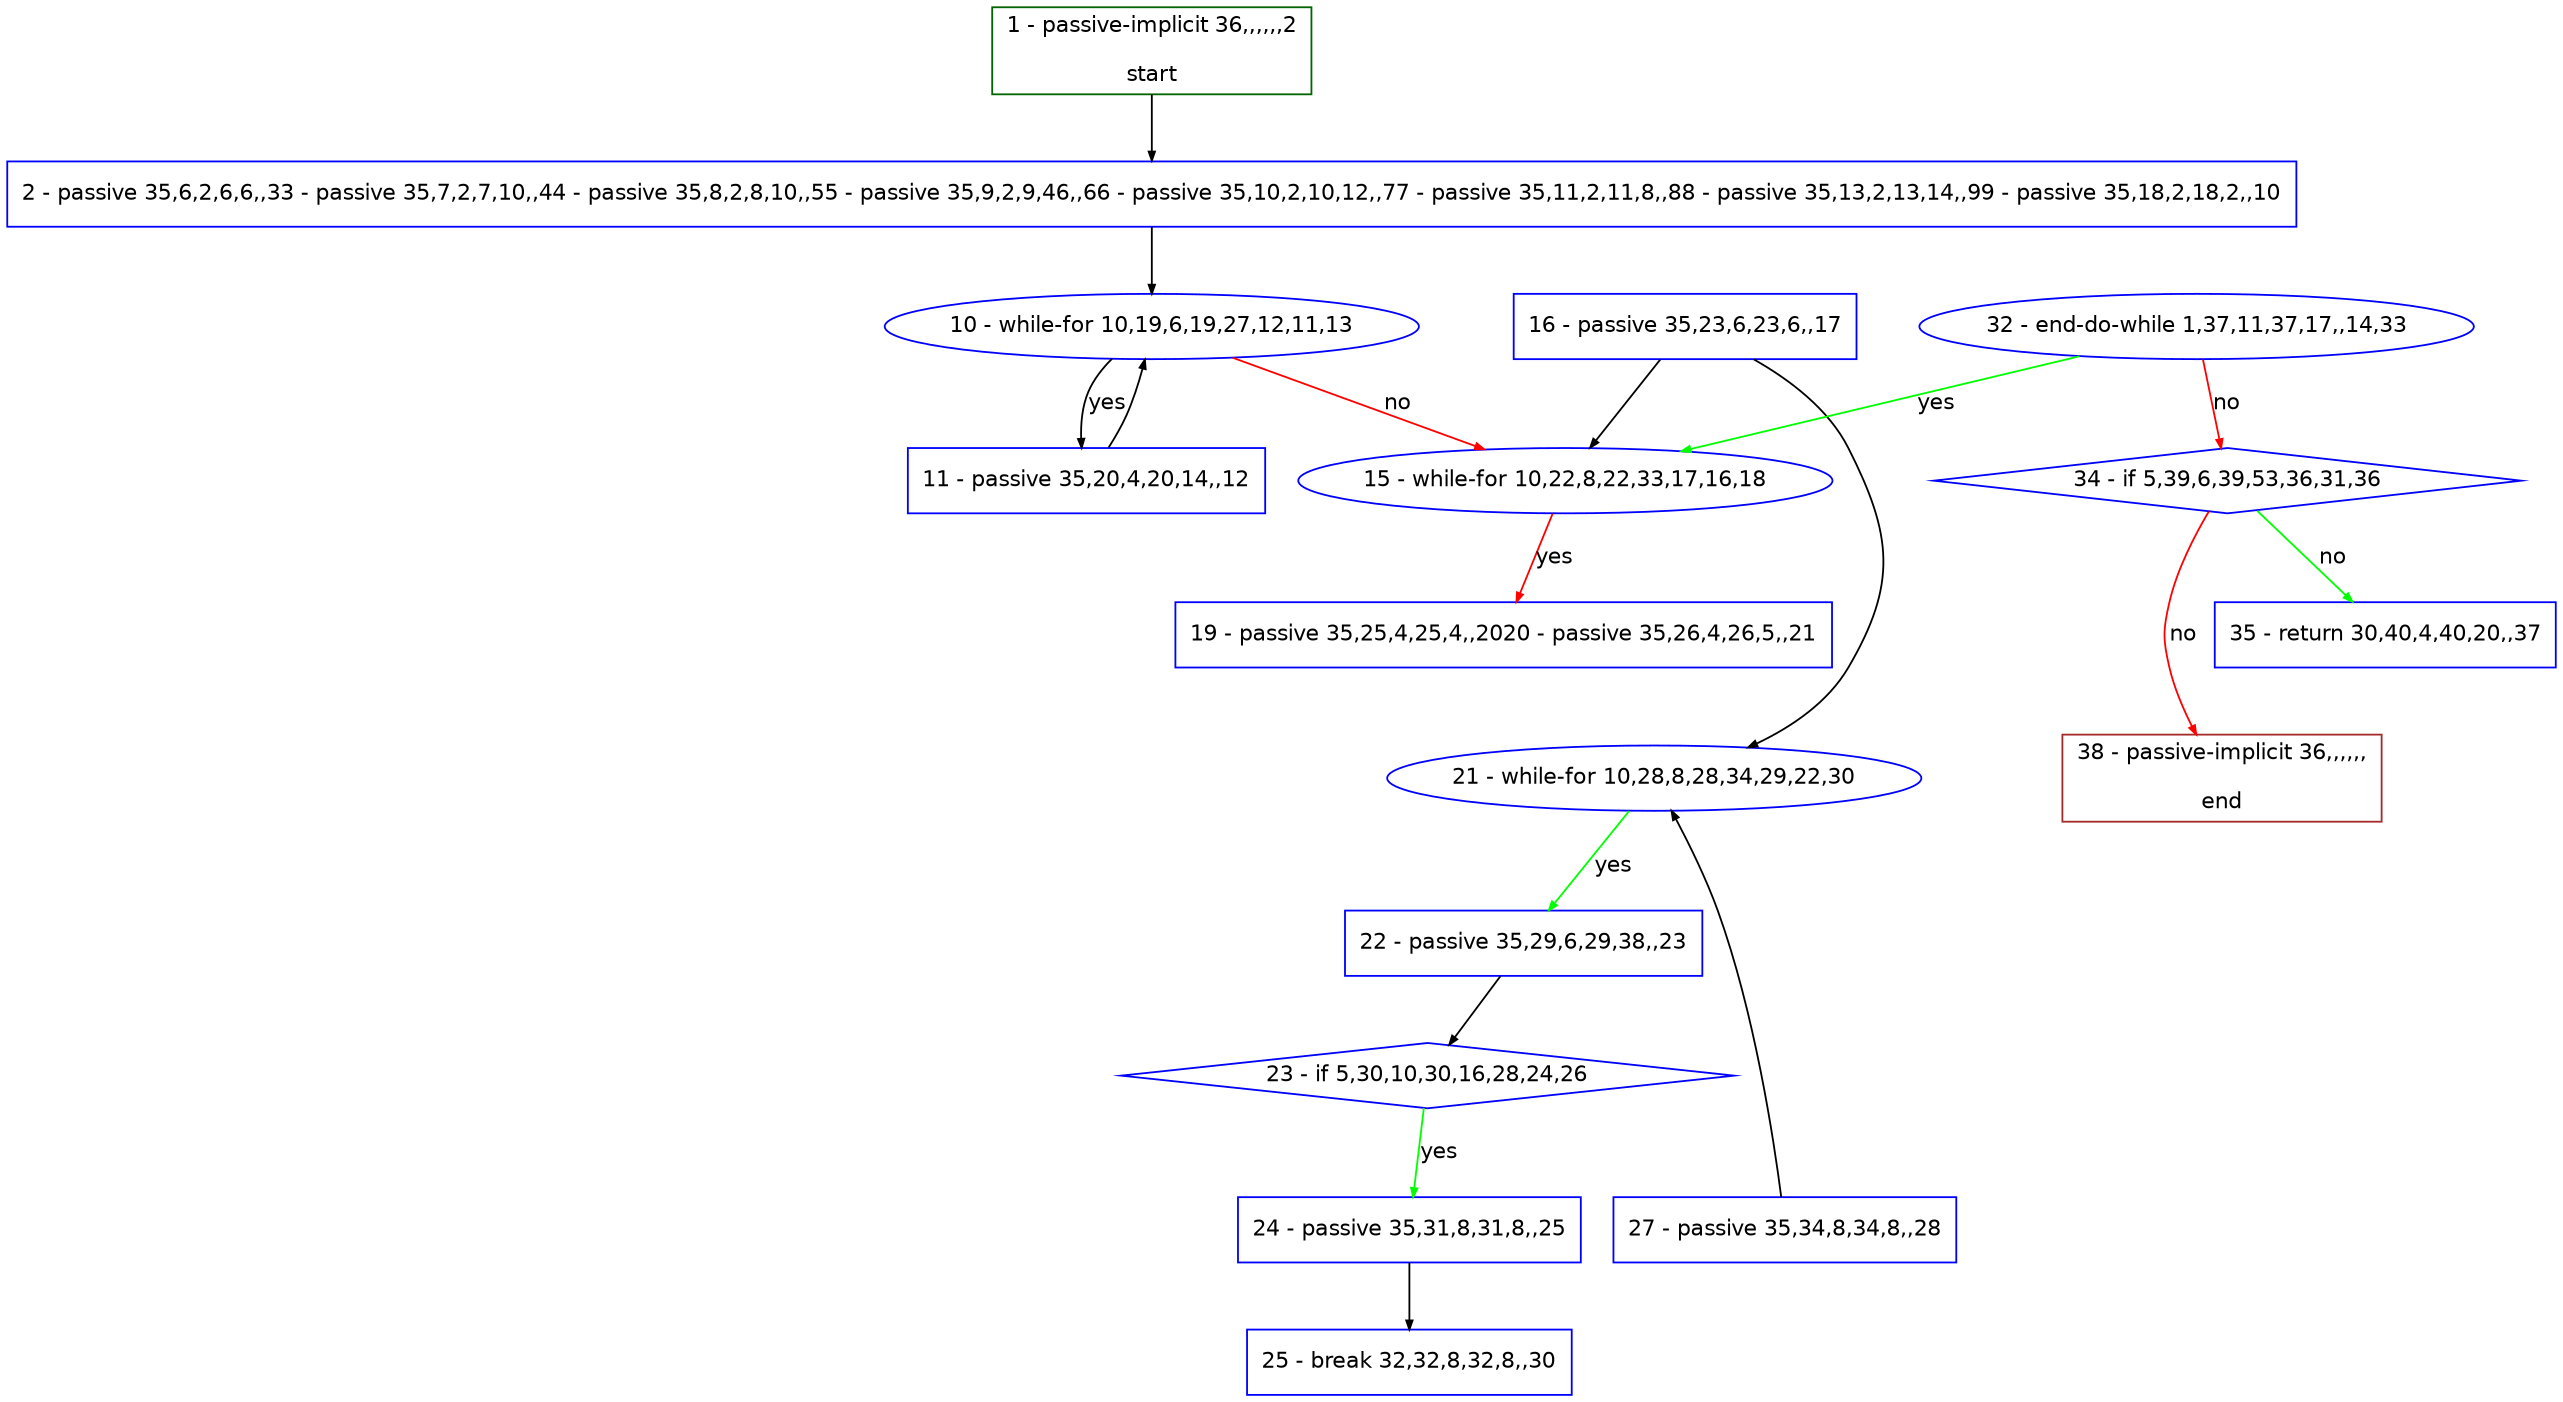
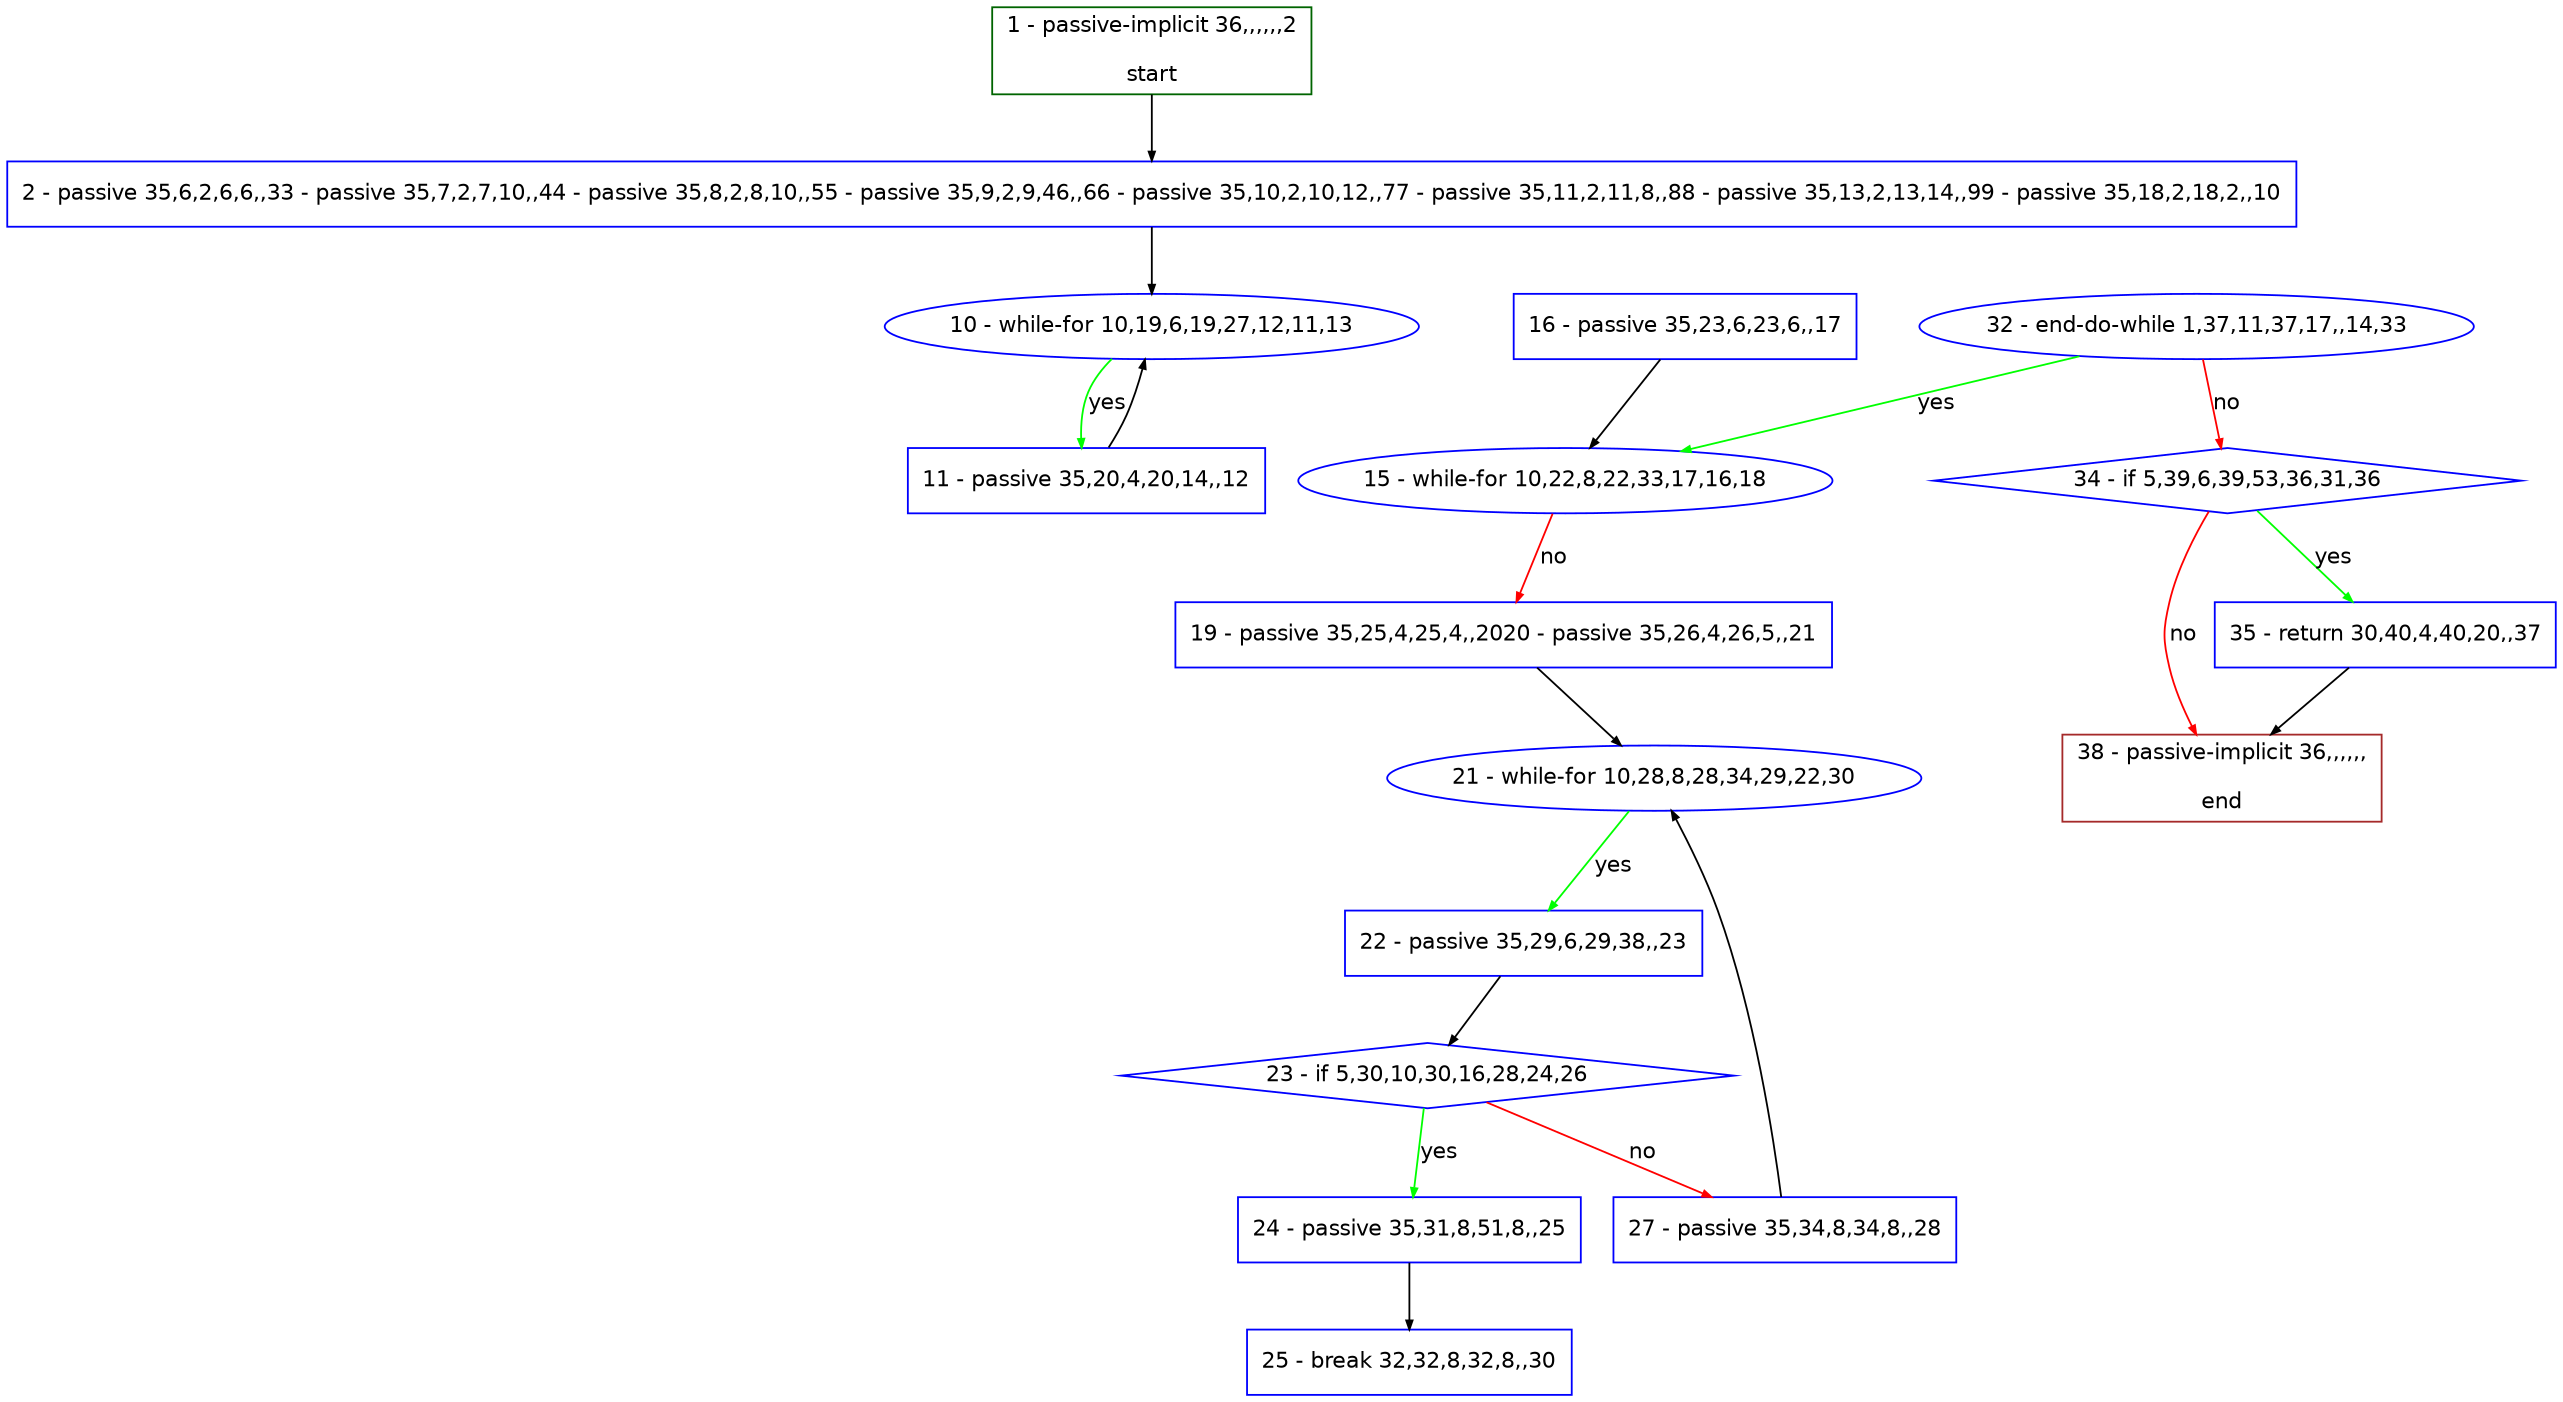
edge "10 - while-for 10,19,6,19,27,12,11,13" -> "11 - passive 35,20,4,20,14,,12": color #000000 -> #00ff00
edge "10 - while-for 10,19,6,19,27,12,11,13" -> "15 - while-for 10,22,8,22,33,17,16,18": removed, label "no"
edge "16 - passive 35,23,6,23,6,,17" -> "21 - while-for 10,28,8,28,34,29,22,30": now "19 - passive 35,25,4,25,4,,2020 - passive 35,26,4,26,5,,21" -> "21 - while-for 10,28,8,28,34,29,22,30"
edge "15 - while-for 10,22,8,22,33,17,16,18" -> "19 - passive 35,25,4,25,4,,2020 - passive 35,26,4,26,5,,21": label "yes" -> "no"
edge "34 - if 5,39,6,39,53,36,31,36" -> "35 - return 30,40,4,40,20,,37": label "no" -> "yes"
edge "35 - return 30,40,4,40,20,,37" -> "38 - passive-implicit 36,,,,,, end": added
edge "23 - if 5,30,10,30,16,28,24,26" -> "27 - passive 35,34,8,34,8,,28": added, label "no"
node "24 - passive 35,31,8,31,8,,25": label "24 - passive 35,31,8,31,8,,25" -> "24 - passive 35,31,8,51,8,,25"
